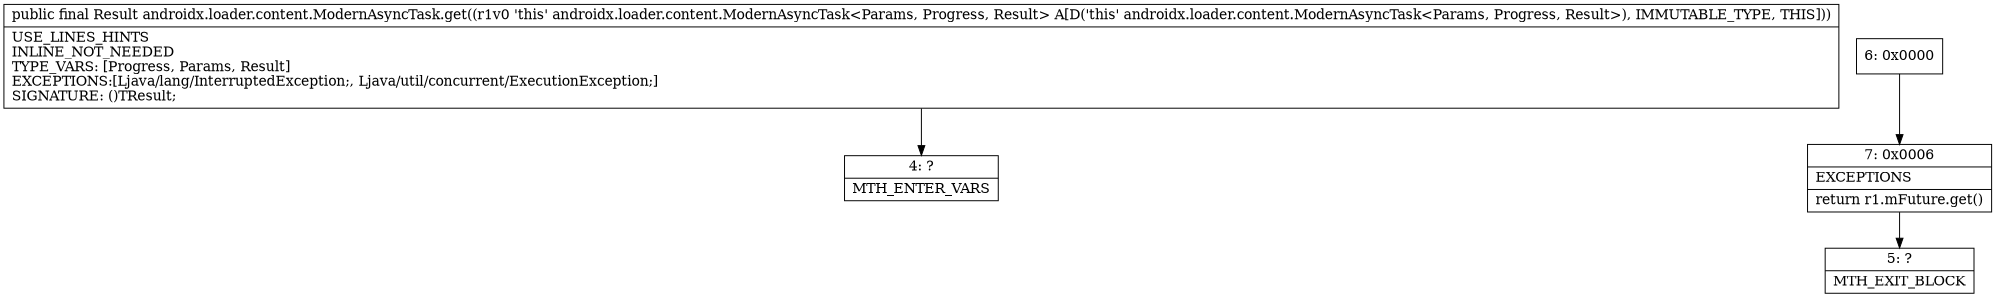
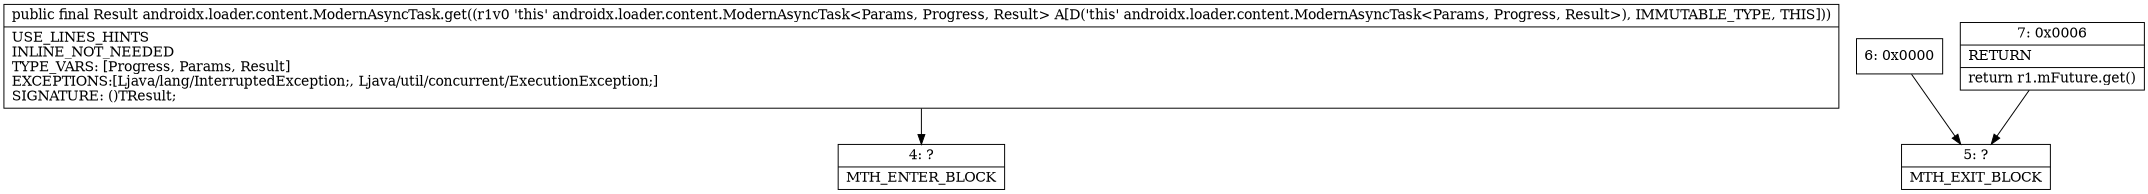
edge "6: 0x0000" -> "7: 0x0006": now "6: 0x0000" -> "5: ?"
node "7: 0x0006": text "EXCEPTIONS" -> "RETURN"
node "4: ?": text "MTH_ENTER_VARS" -> "MTH_ENTER_BLOCK"
